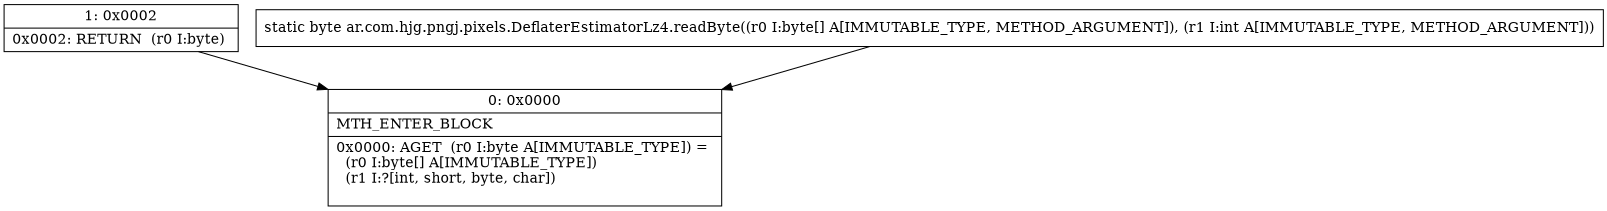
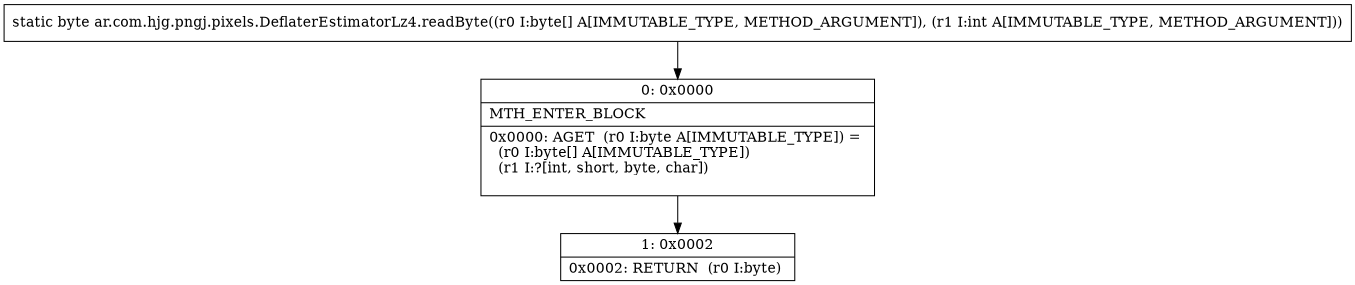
edge "1: 0x0002" -> "0: 0x0000": reversed
